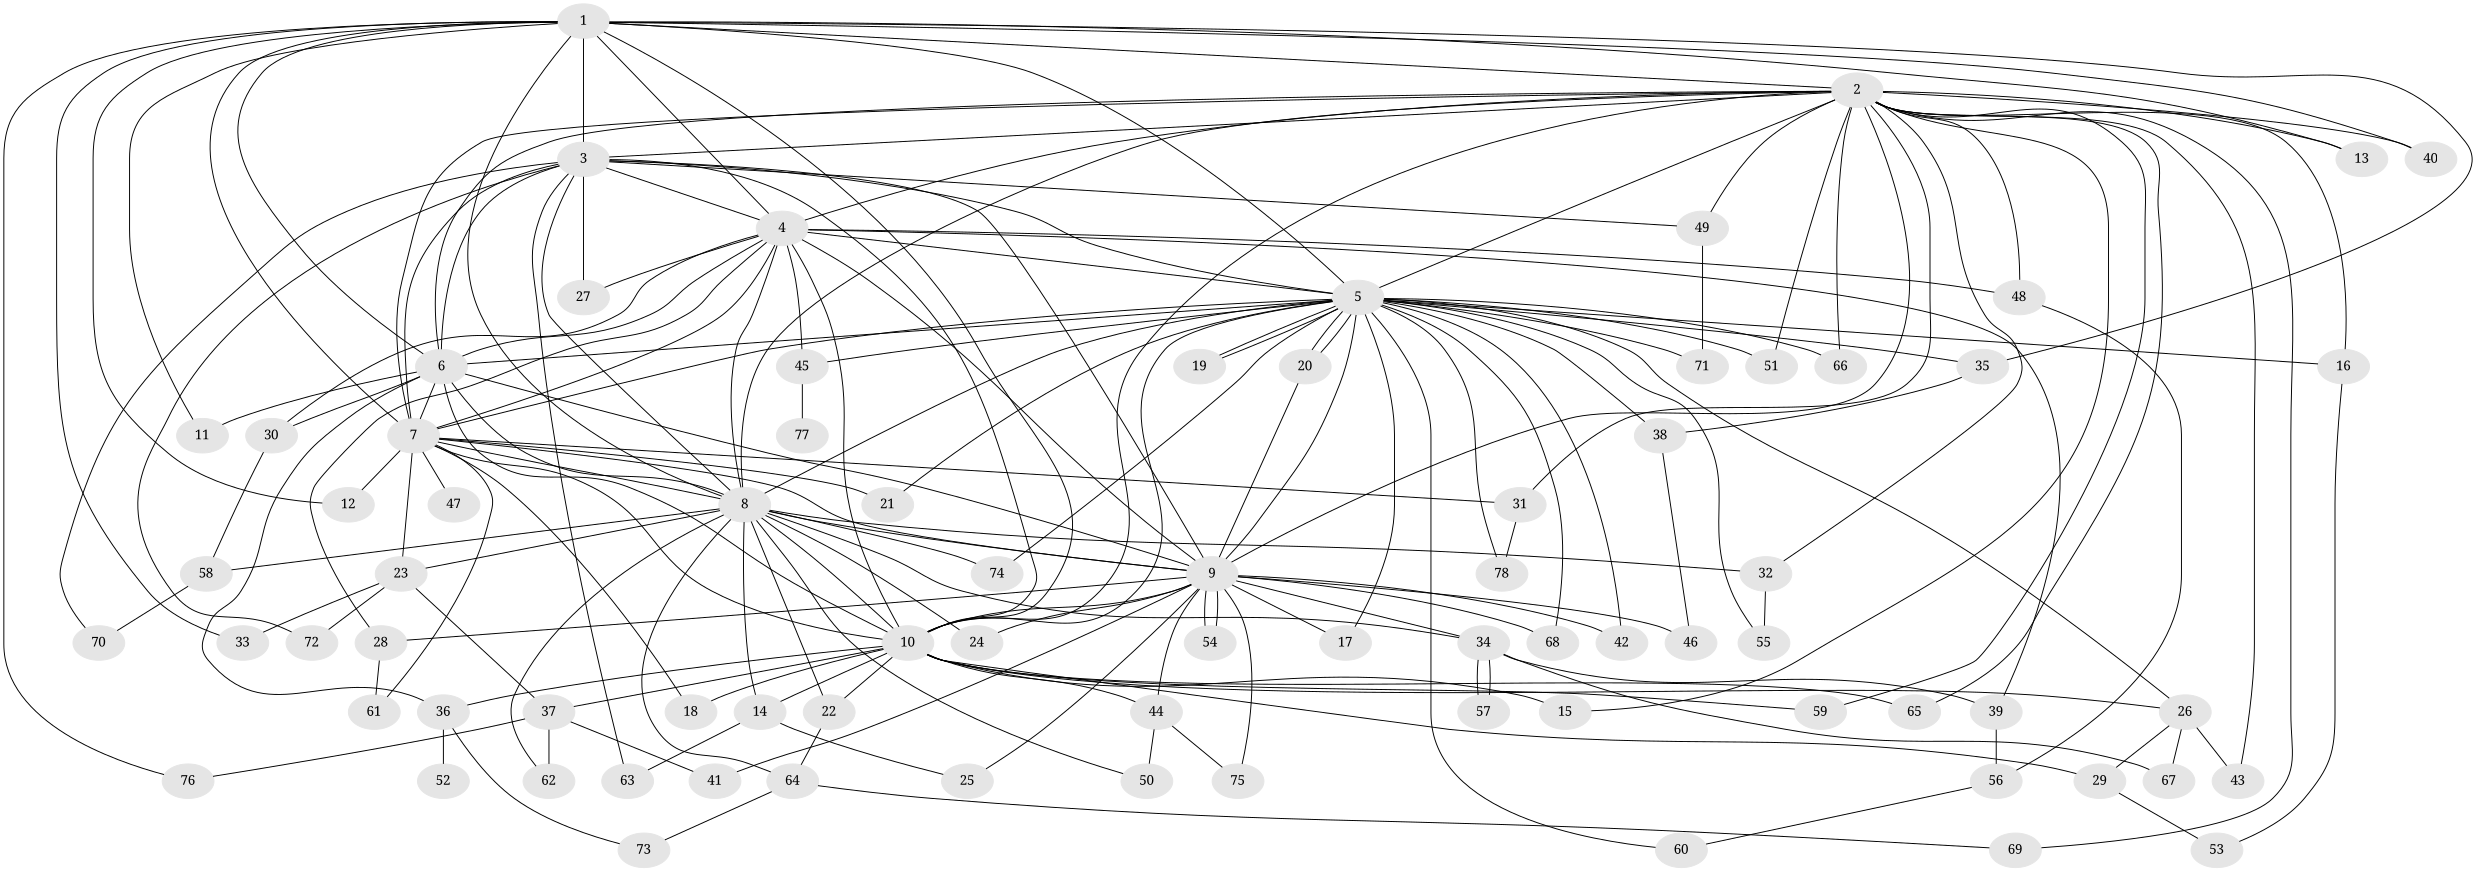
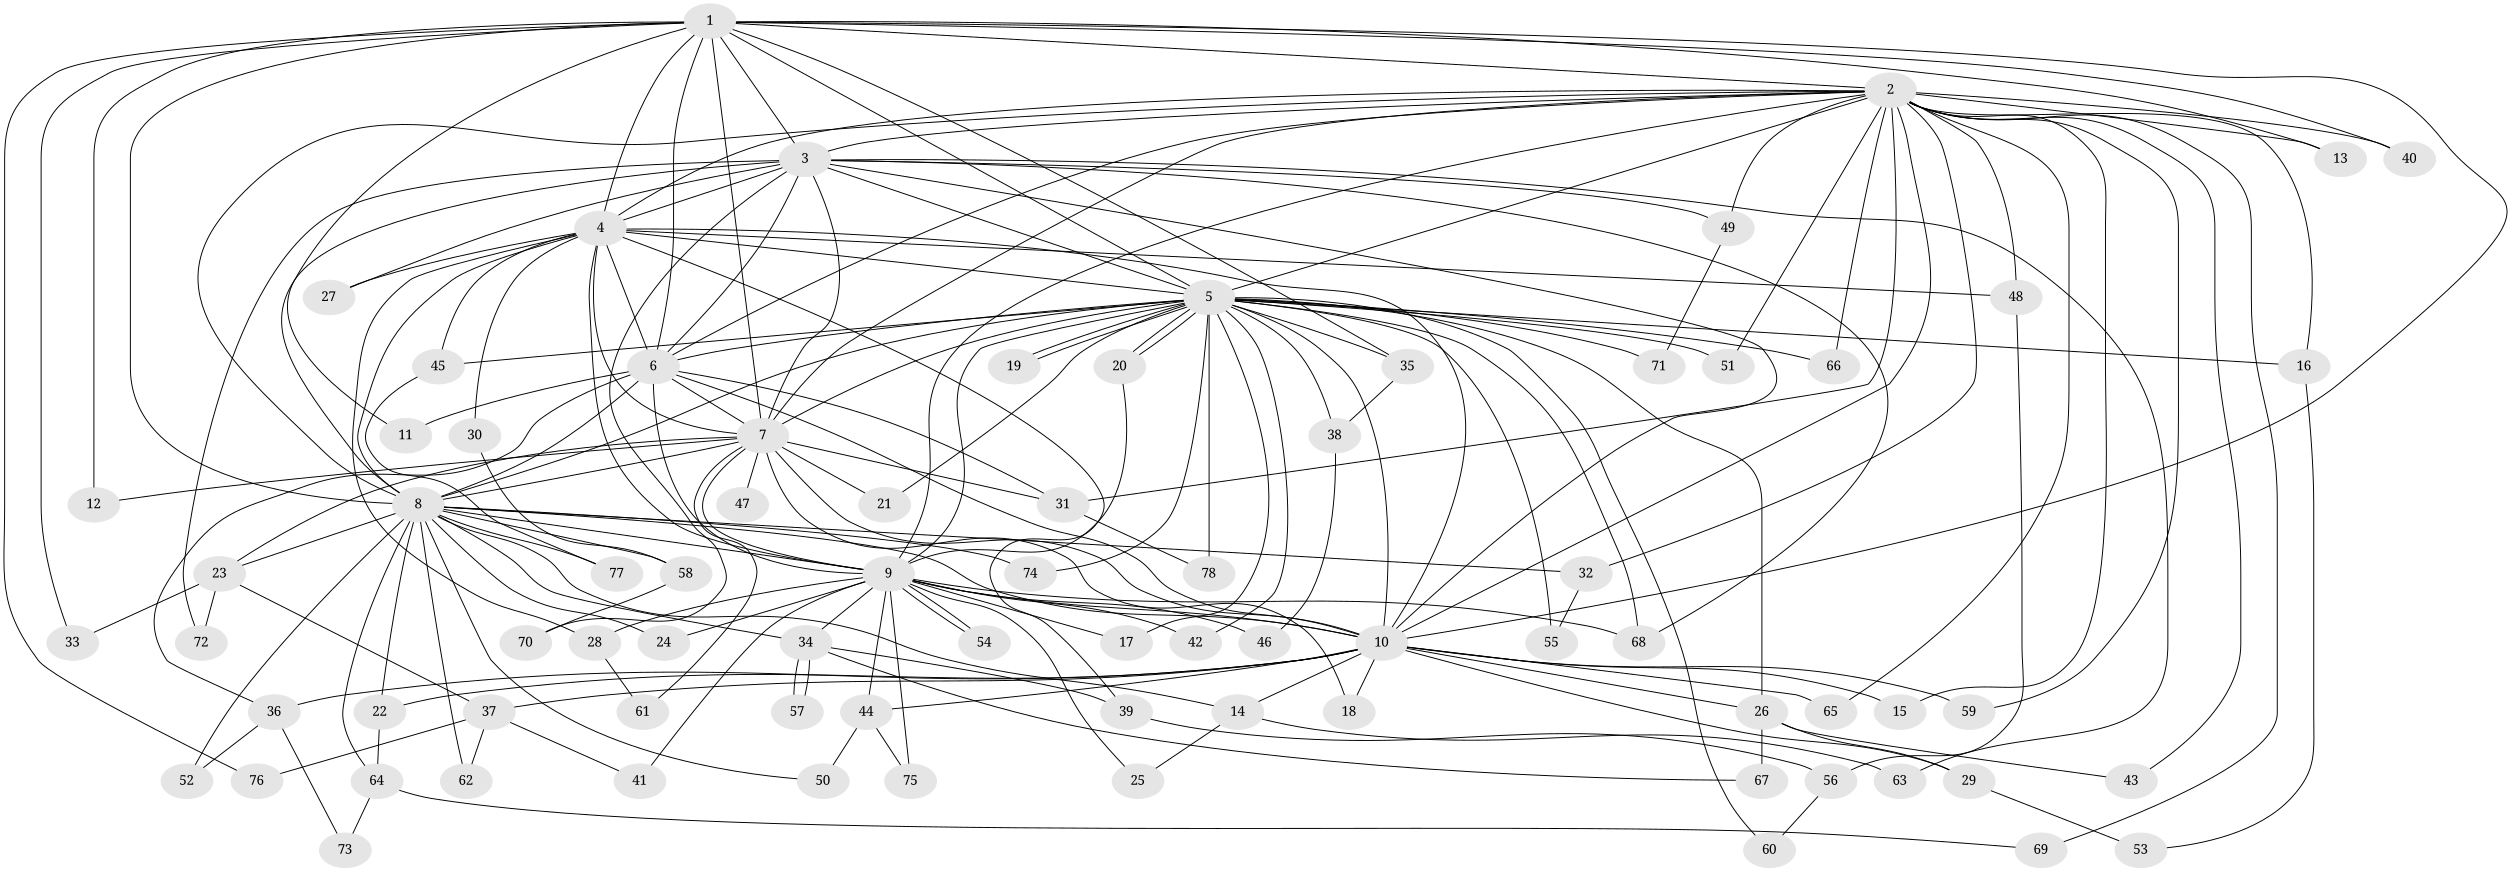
edge "3" -- "9": now "3" -- "68"
edge "6" -- "30": now "6" -- "31"
edge "8" -- "77": added
edge "8" -- "52": added
